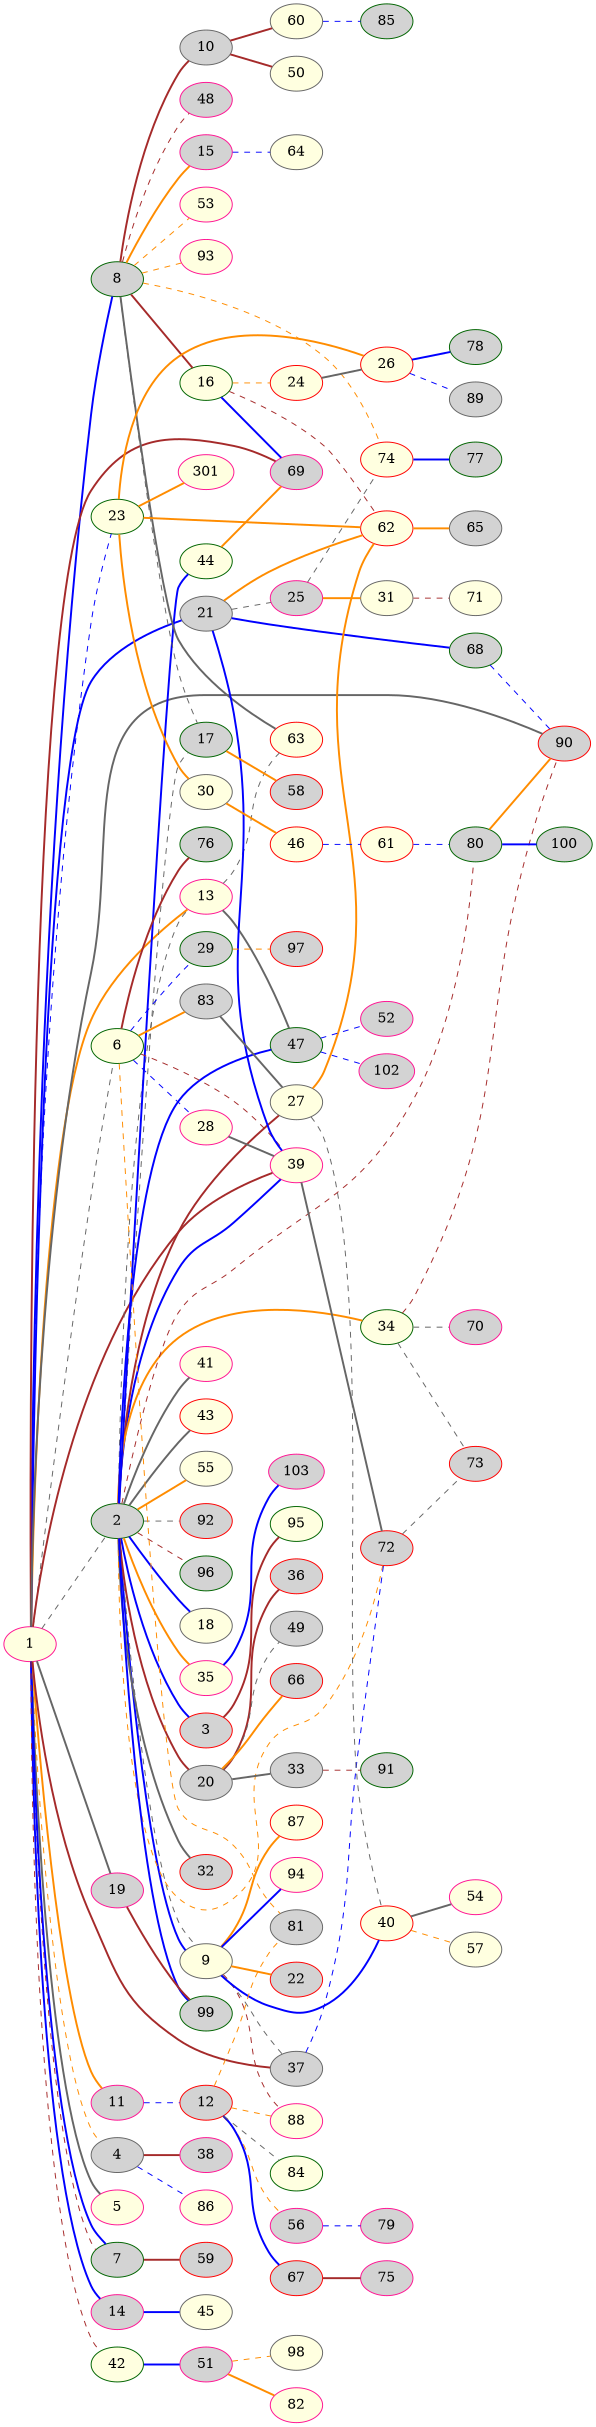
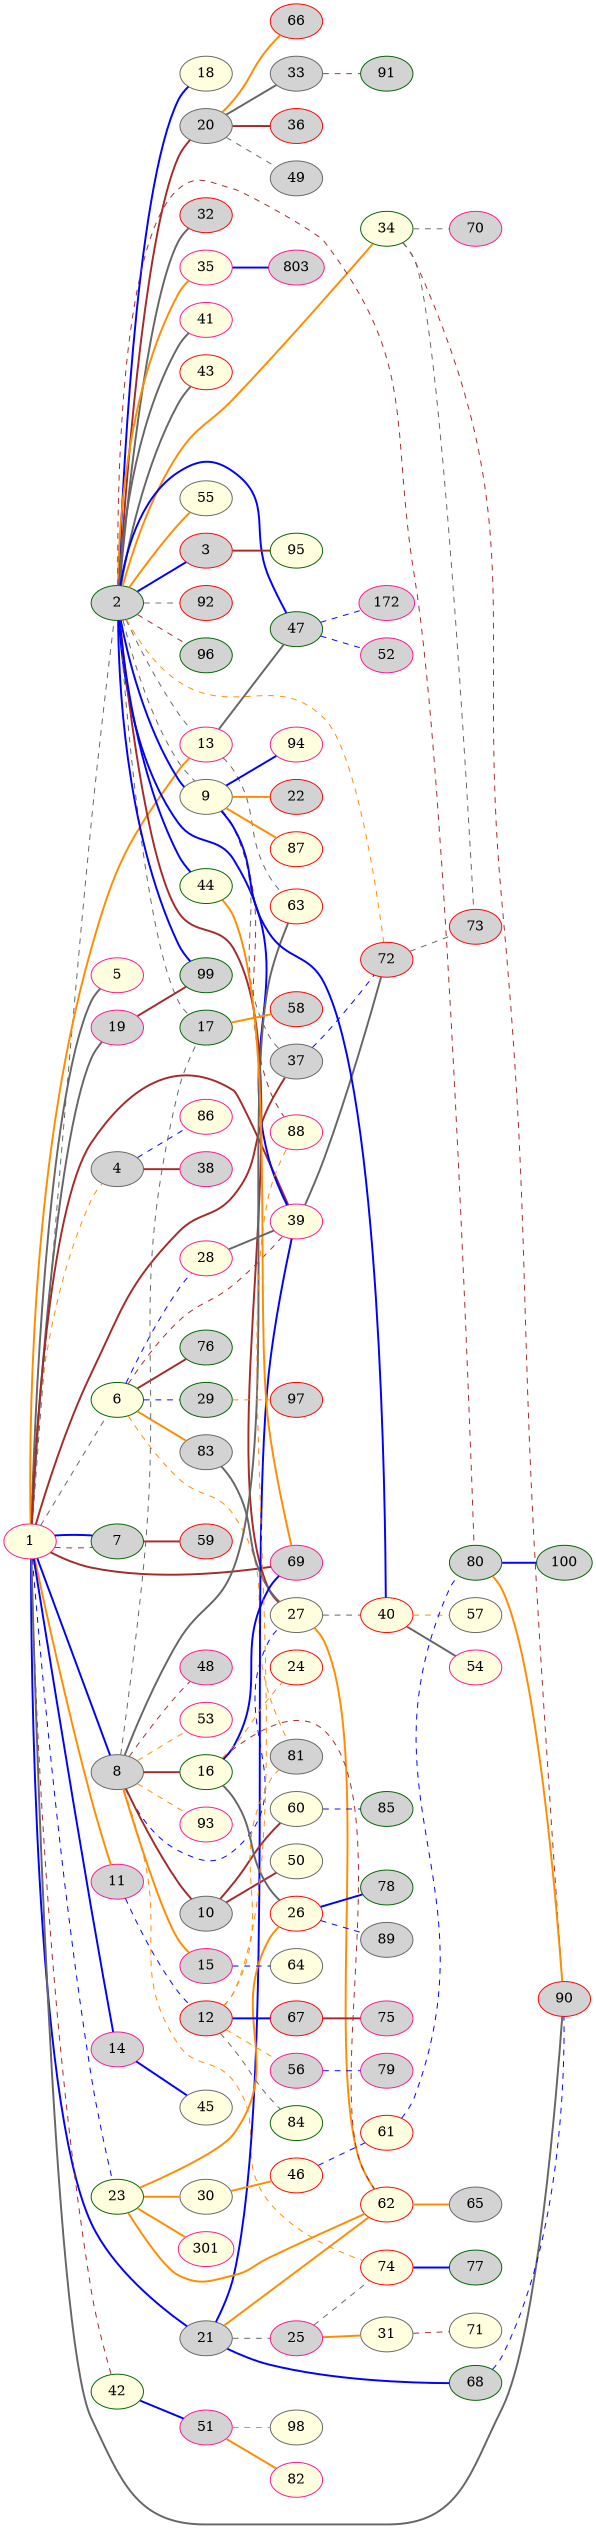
node "8": color darkgreen -> gray40
edge "26" -- "24": now "26" -- "16"
node "102": label "102" -> "172"
node "103": label "103" -> "803"
edge "27" -- "8": added
